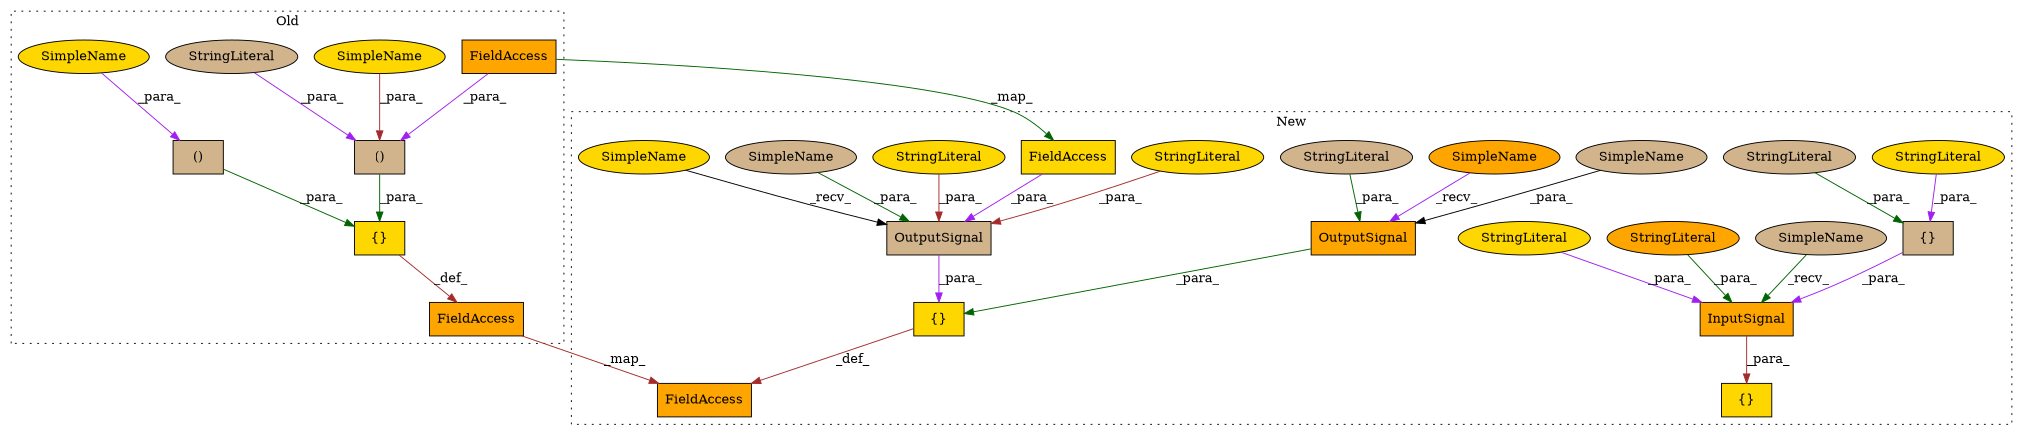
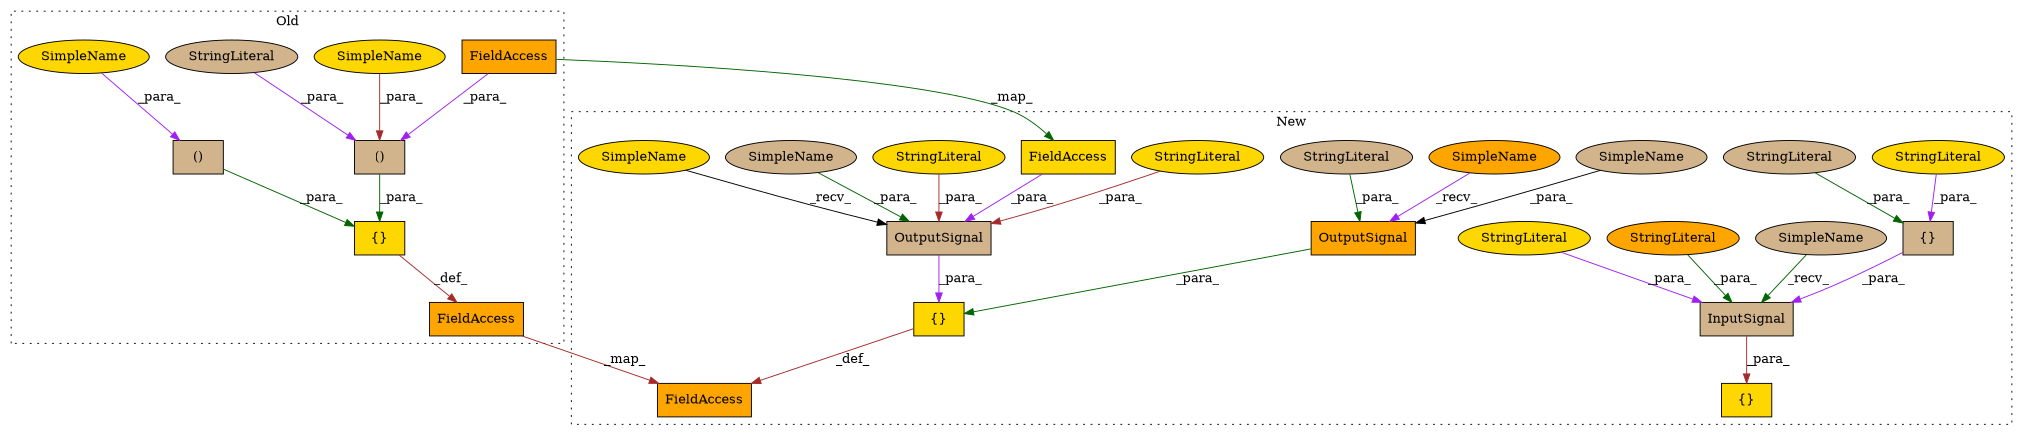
node "InputSignal": fillcolor orange -> tan
